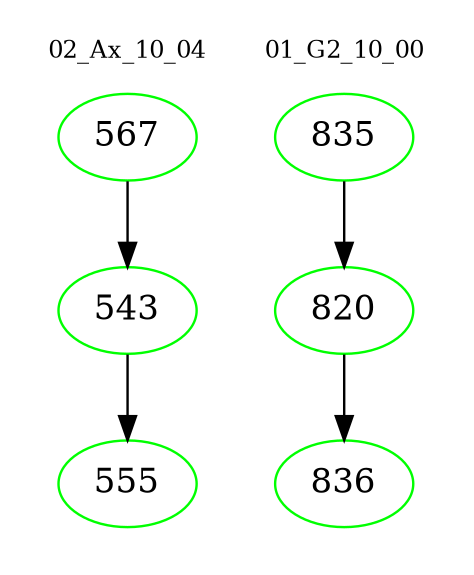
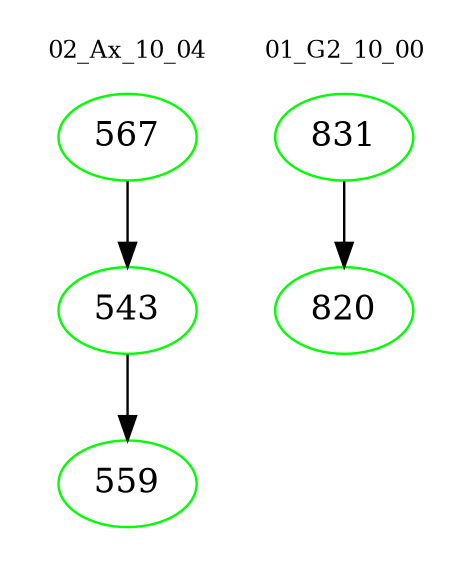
node "835": label "835" -> "831"
node "555": label "555" -> "559"
node "836": removed
